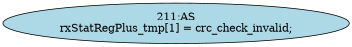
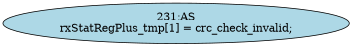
node "211:AS rxStatRegPlus_tmp[1] = crc_check_invalid;": label "211:AS rxStatRegPlus_tmp[1] = crc_check_invalid;" -> "231:AS rxStatRegPlus_tmp[1] = crc_check_invalid;"
